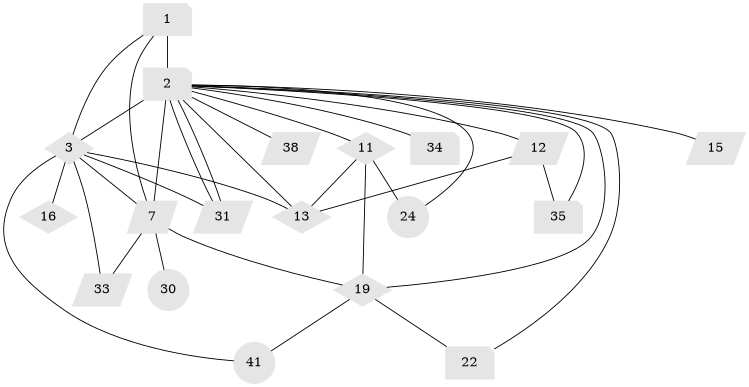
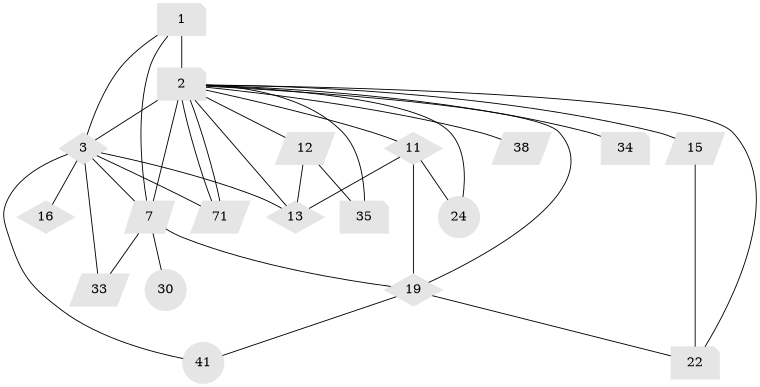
node "31": label "31" -> "71"
edge "15" -- "22": added
